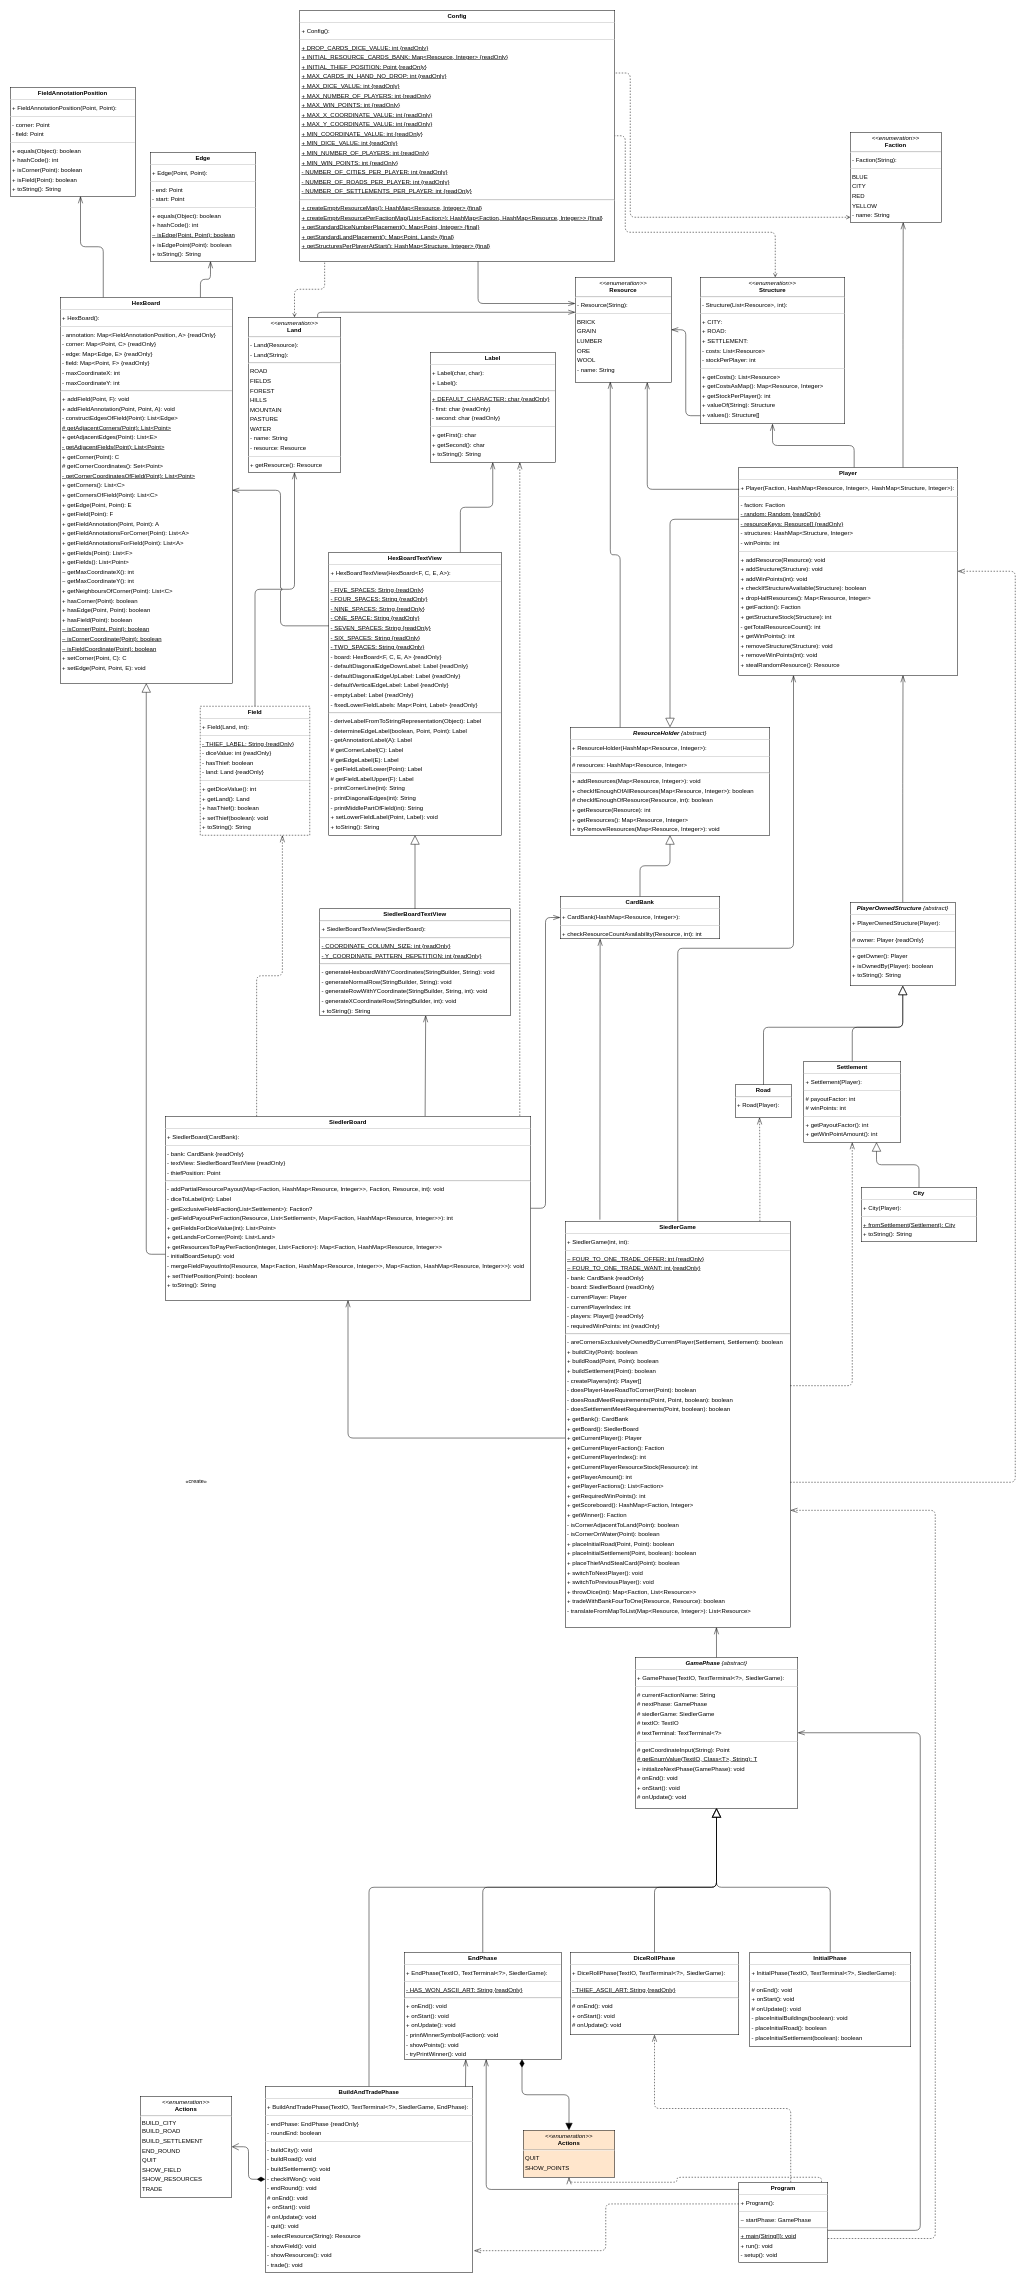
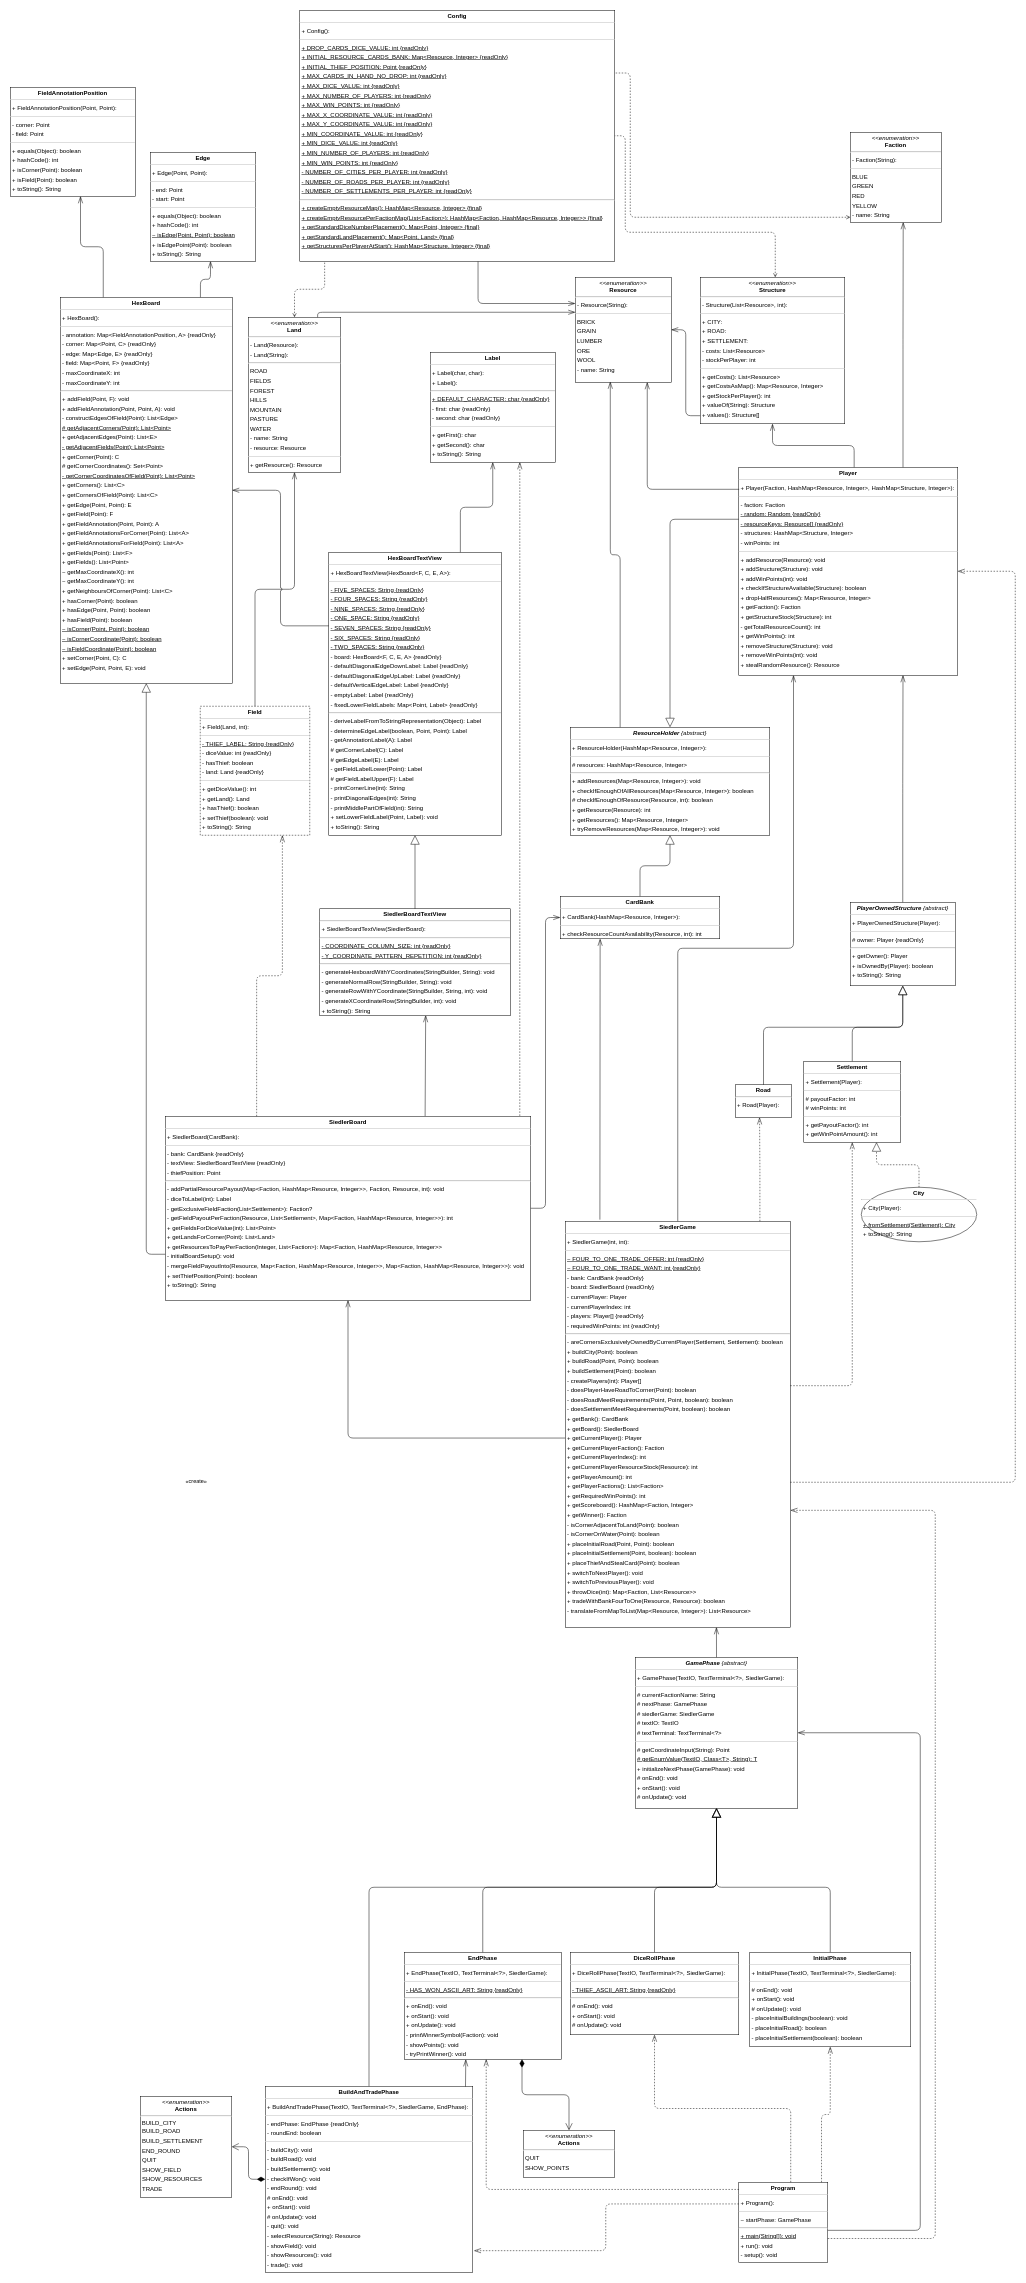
node "<<enumeration>>Faction - Faction(String): BLUECITYREDYELLOW- name: String": label "<<enumeration>>Faction - Faction(String): BLUECITYREDYELLOW- name: String" -> "<<enumeration>>Faction - Faction(String): BLUEGREENREDYELLOW- name: String"
edge "City + City(Player): + fromSettlement(Settlement): City+ toString(): String" -> "Settlement + Settlement(Player): # payoutFactor: int# winPoints: int + getPayoutFactor(): int+ getWinPointAmount(): int": style solid -> dashed
node "City + City(Player): + fromSettlement(Settlement): City+ toString(): String": shape rectangle -> ellipse
edge "EndPhase + EndPhase(TextIO, TextTerminal<?>, SiedlerGame): - HAS_WON_ASCII_ART: String {readOnly} + onEnd(): void+ onStart(): void+ onUpdate(): void- printWinnerSymbol(Faction): void- showPoints(): void- tryPrintWinner(): void" -- "<<enumeration>>Actions QUIT SHOW_POINTS": arrowhead block -> open
node "<<enumeration>>Actions QUIT SHOW_POINTS": fillcolor #ffe6cc -> #ffffff
edge "Program + Program(): ~ startPhase: GamePhase + main(String[]): void+ run(): void- setup(): void" -> "<<enumeration>>Actions QUIT SHOW_POINTS": now "Program + Program(): ~ startPhase: GamePhase + main(String[]): void+ run(): void- setup(): void" -> "InitialPhase + InitialPhase(TextIO, TextTerminal<?>, SiedlerGame): # onEnd(): void+ onStart(): void# onUpdate(): void- placeInitialBuildings(boolean): void- placeInitialRoad(): boolean- placeInitialSettlement(boolean): boolean"
edge "Program + Program(): ~ startPhase: GamePhase + main(String[]): void+ run(): void- setup(): void" -> "EndPhase + EndPhase(TextIO, TextTerminal<?>, SiedlerGame): - HAS_WON_ASCII_ART: String {readOnly} + onEnd(): void+ onStart(): void+ onUpdate(): void- printWinnerSymbol(Faction): void- showPoints(): void- tryPrintWinner(): void": style solid -> dashed
